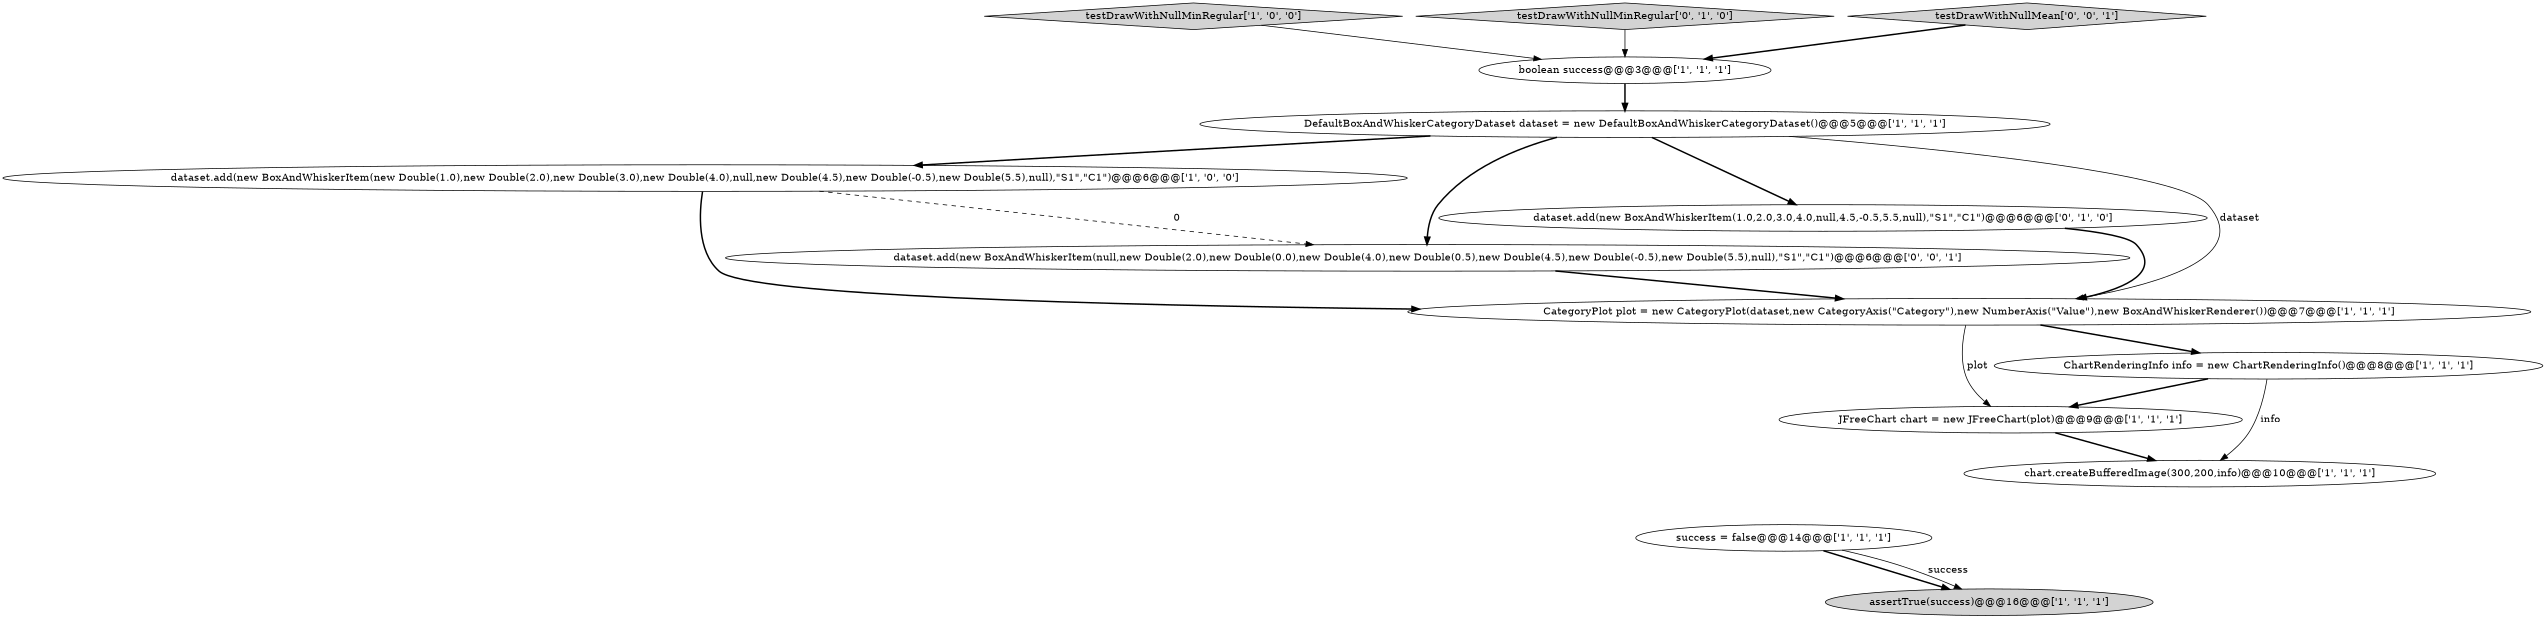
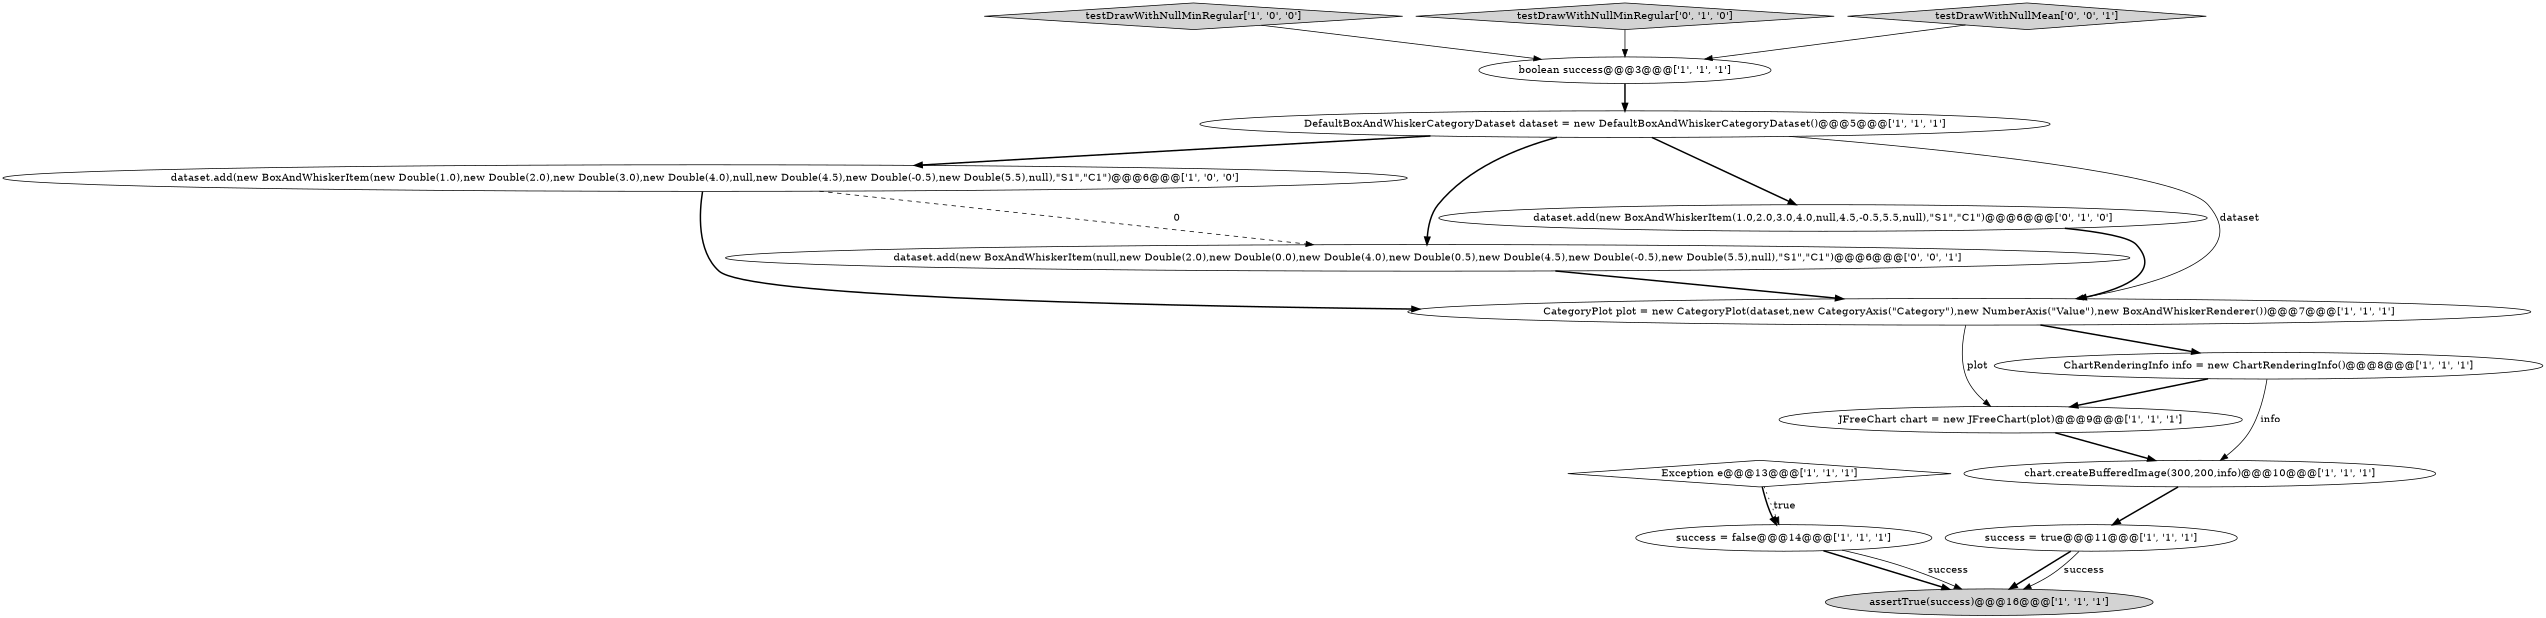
edge "testDrawWithNullMean['0', '0', '1']" -> "boolean success@@@3@@@['1', '1', '1']": style bold -> solid
node "Exception e@@@13@@@['1', '1', '1']": added
node "success = true@@@11@@@['1', '1', '1']": added
